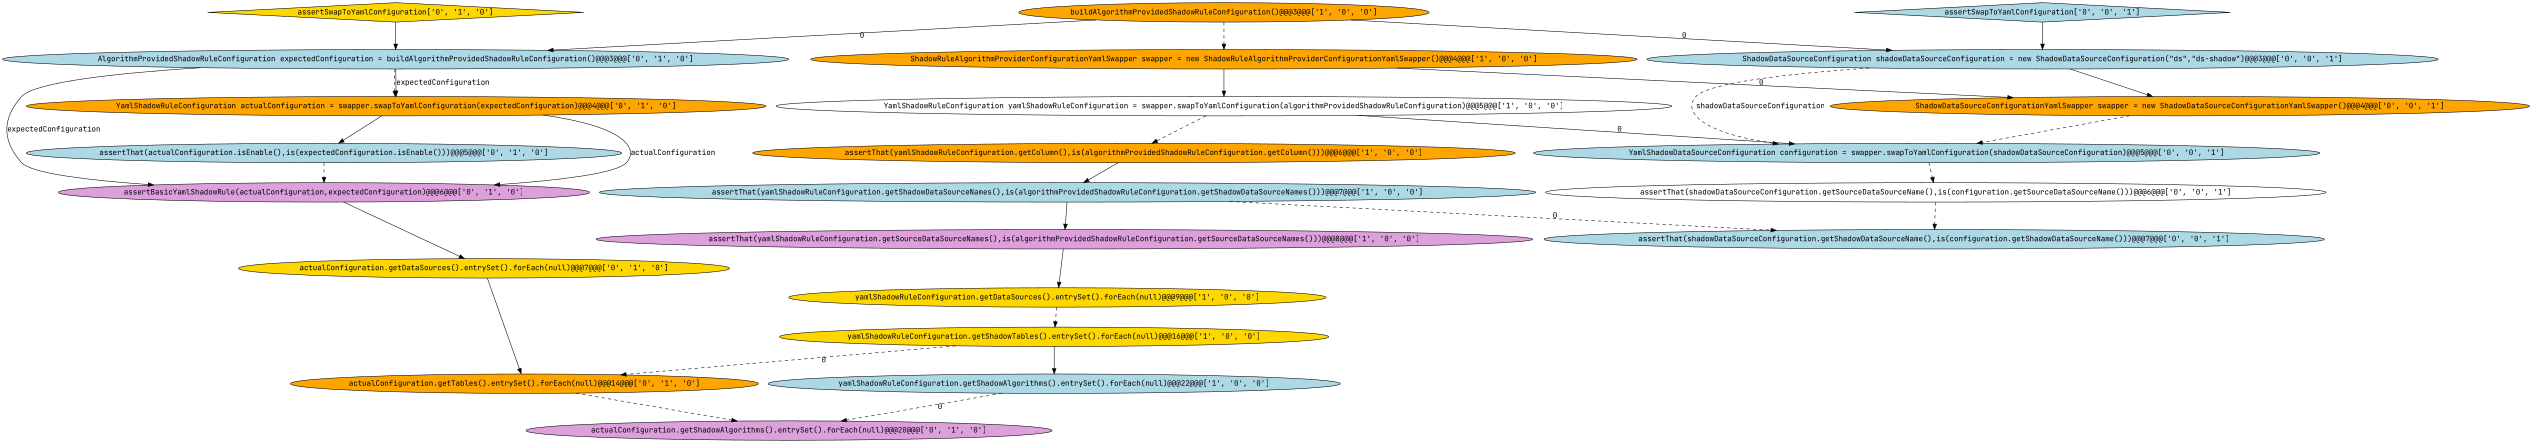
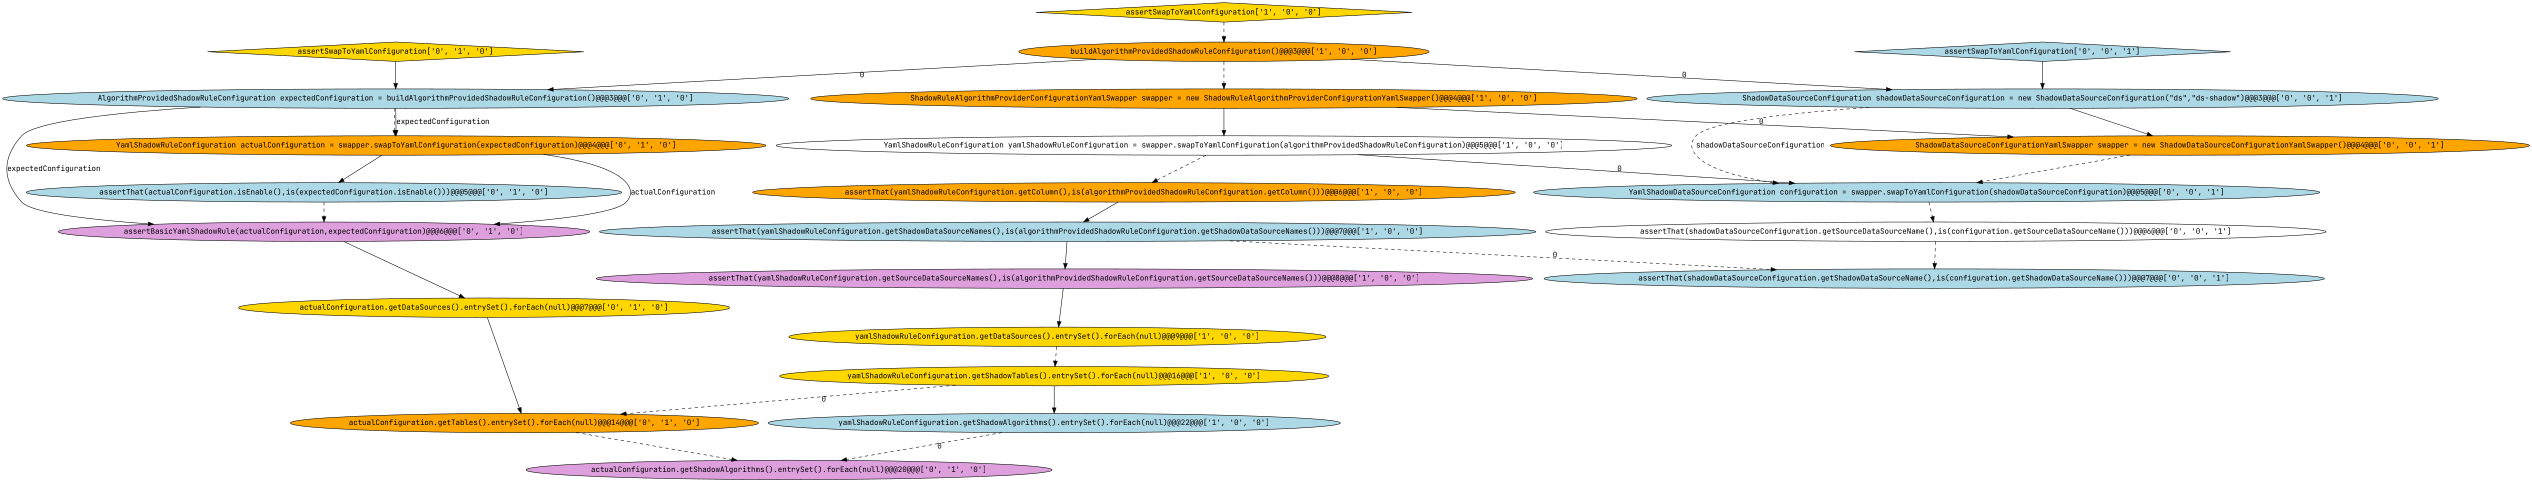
node "assertSwapToYamlConfiguration['1', '0', '0']": added
